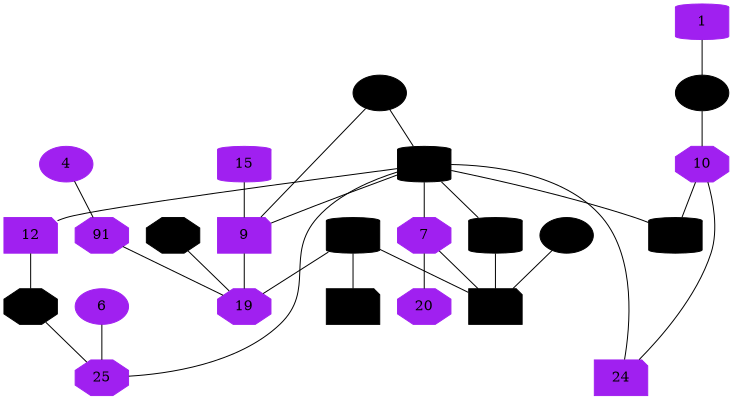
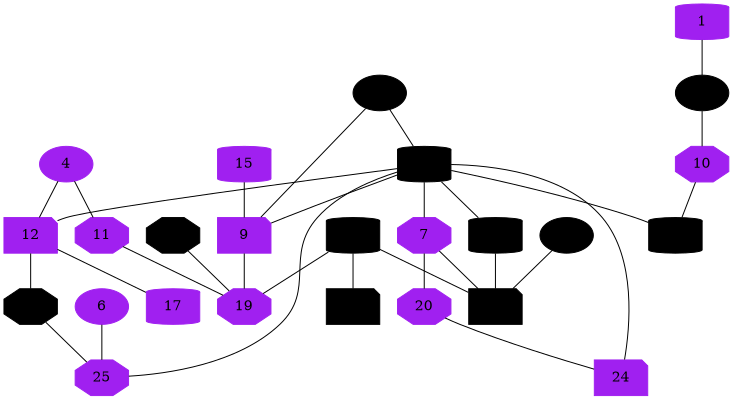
edge "4" -- "12": added
node "91": label "91" -> "11"
edge "10" -- "24": now "20" -- "24"
node "17": added
